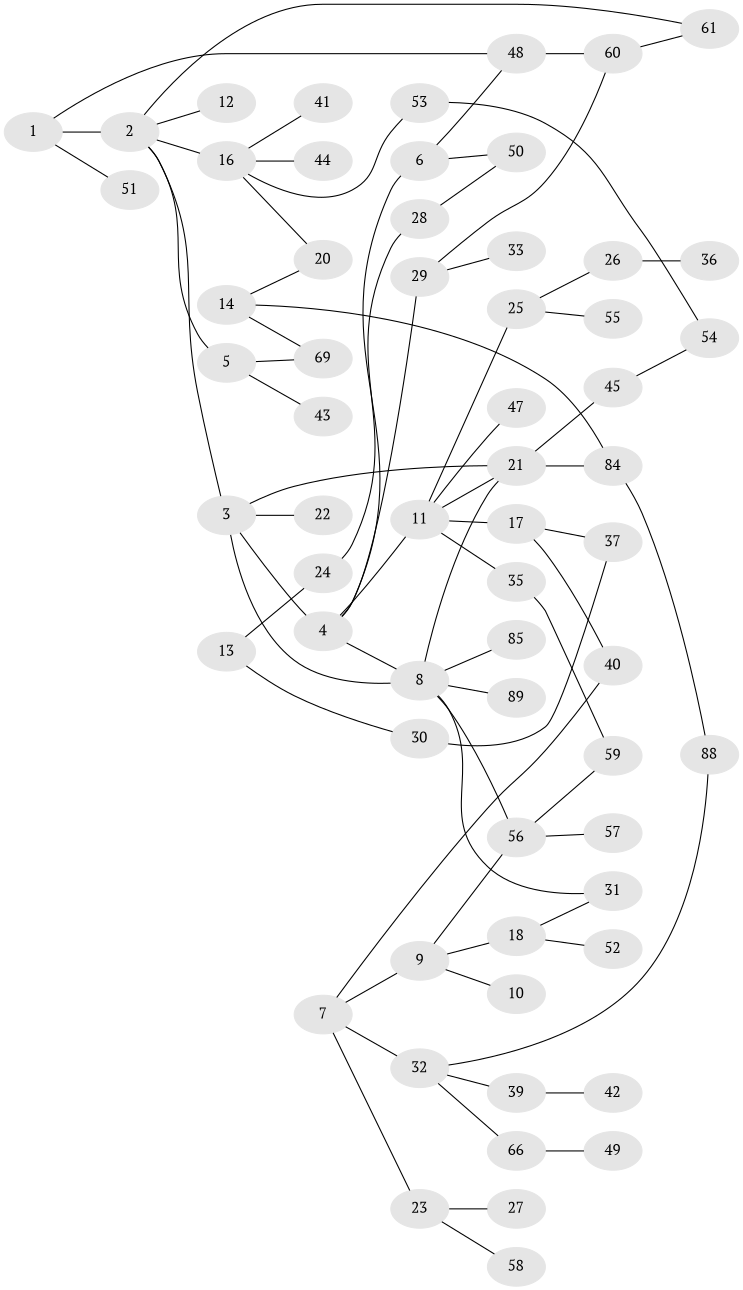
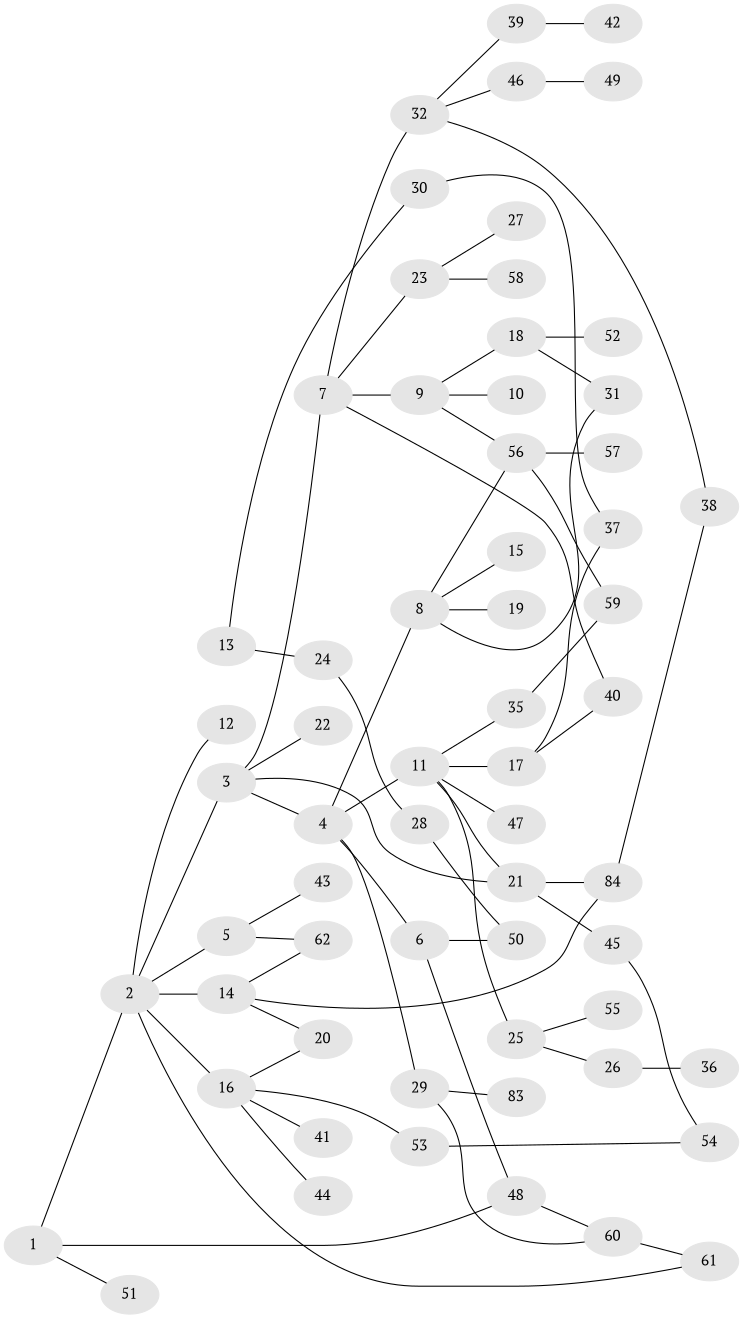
node "33": label "33" -> "83"
node "69": label "69" -> "62"
edge "21" -- "8": removed
node "85": label "85" -> "15"
edge "3" -- "8": now "3" -- "7"
node "89": label "89" -> "19"
node "88": label "88" -> "38"
edge "2" -- "14": added
node "66": label "66" -> "46"
